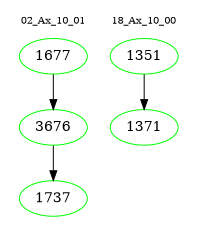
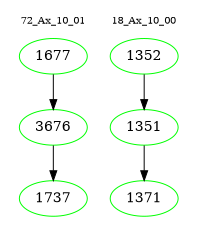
cluster "02_Ax_10_01": label "02_Ax_10_01" -> "72_Ax_10_01"
node "1352": added
